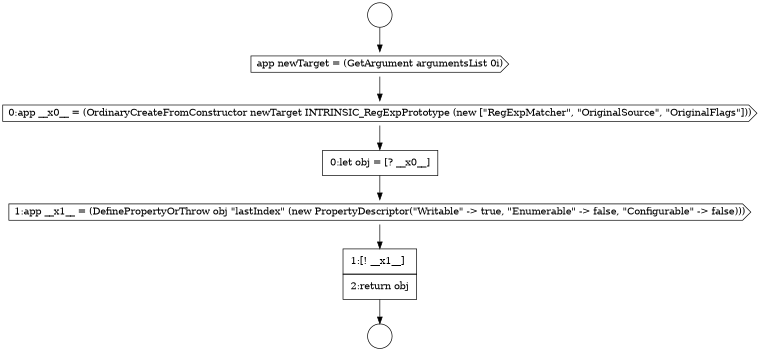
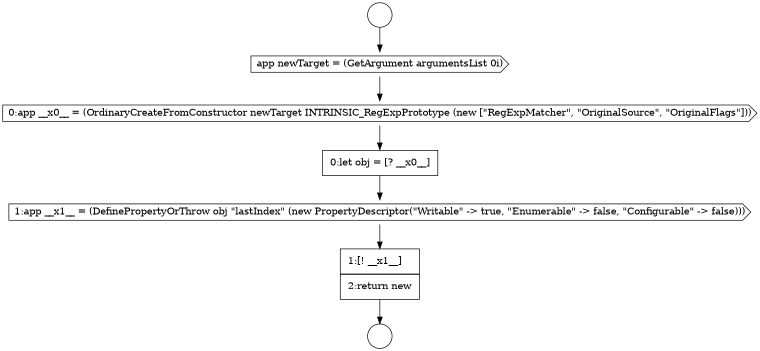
node "1:[! __x1__]": text "2:return obj" -> "2:return new"
